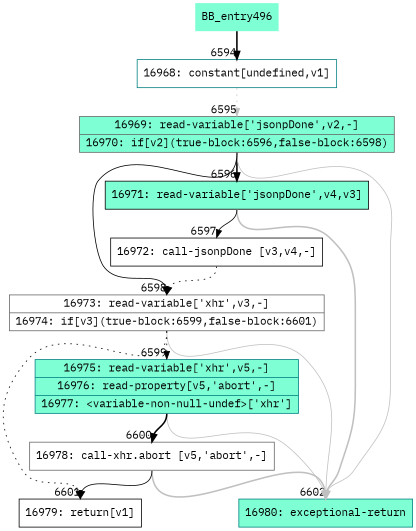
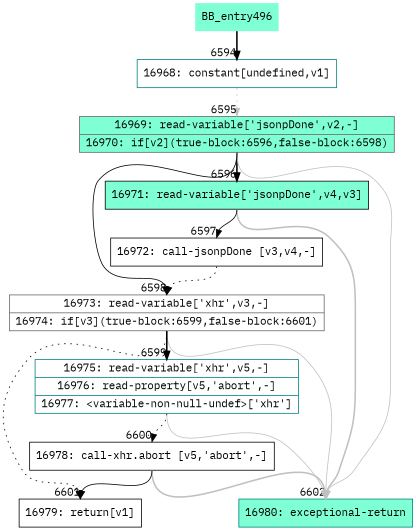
edge "16973: read-variable['xhr',v3,-]" -> "16975: read-variable['xhr',v5,-]": style dotted -> bold
node "16975: read-variable['xhr',v5,-]": fillcolor aquamarine -> white
edge "16975: read-variable['xhr',v5,-]" -> "16978: call-xhr.abort [v5,'abort',-]": style bold -> dotted
node "16978: call-xhr.abort [v5,'abort',-]": color gray40 -> black
